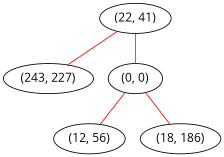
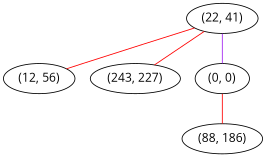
edge "(0, 0)" -- "(12, 56)": now "(22, 41)" -- "(12, 56)"
node "(18, 186)": label "(18, 186)" -> "(88, 186)"
